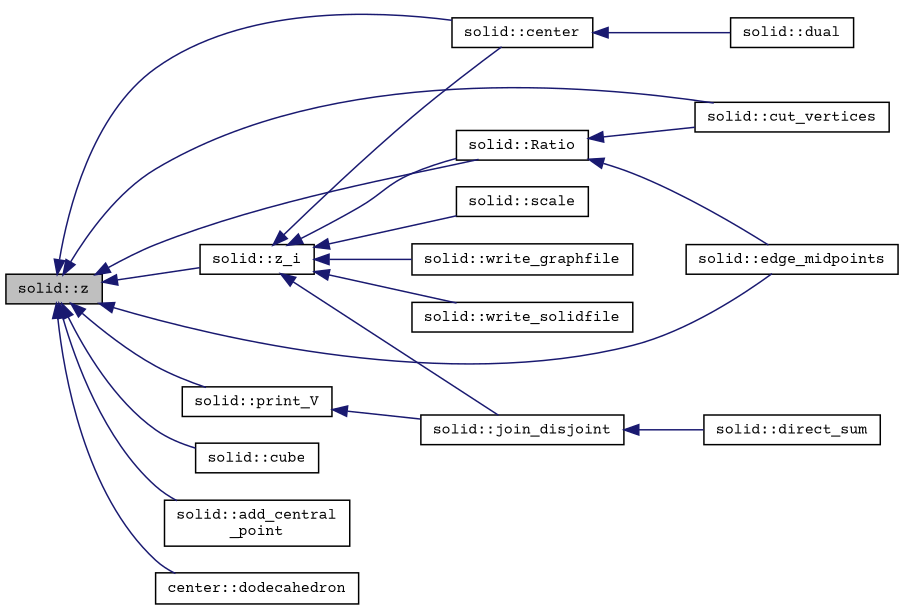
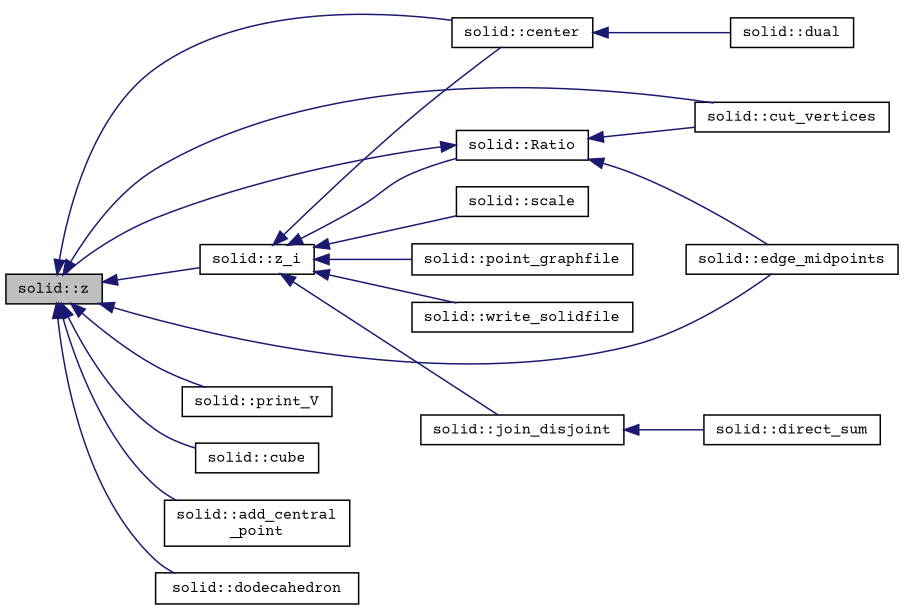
edge "solid::Ratio" -> "solid::z": reversed
node "solid::write_graphfile": label "solid::write_graphfile" -> "solid::point_graphfile"
edge "solid::join_disjoint" -> "solid::print_V": removed
node "center::dodecahedron": label "center::dodecahedron" -> "solid::dodecahedron"
